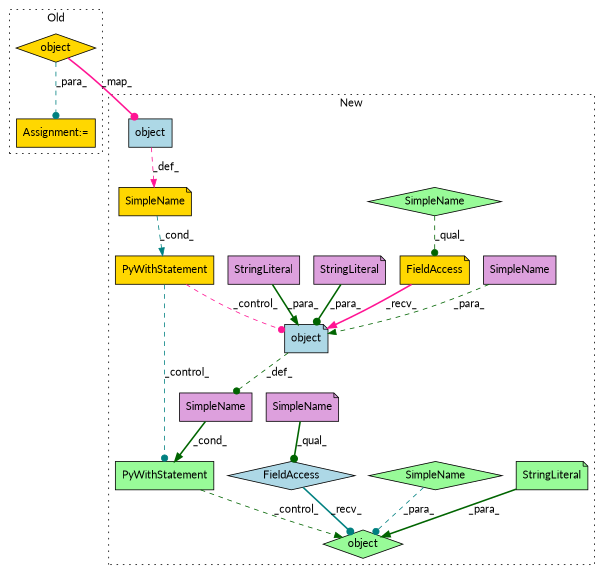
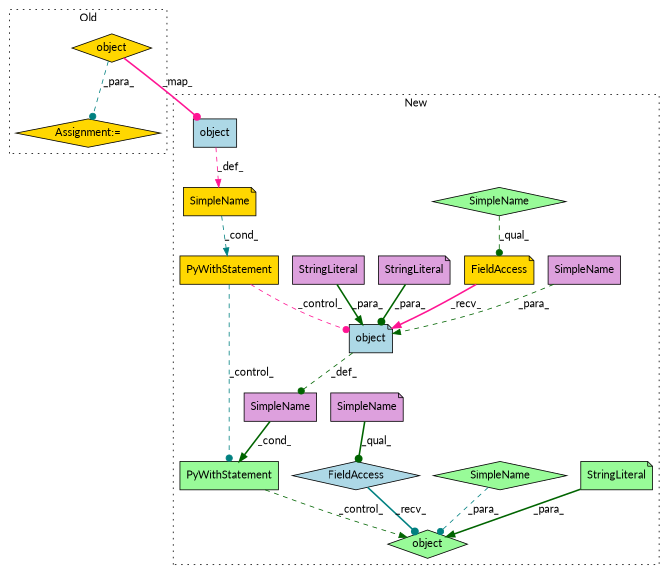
node "Assignment:=": shape box -> diamond
